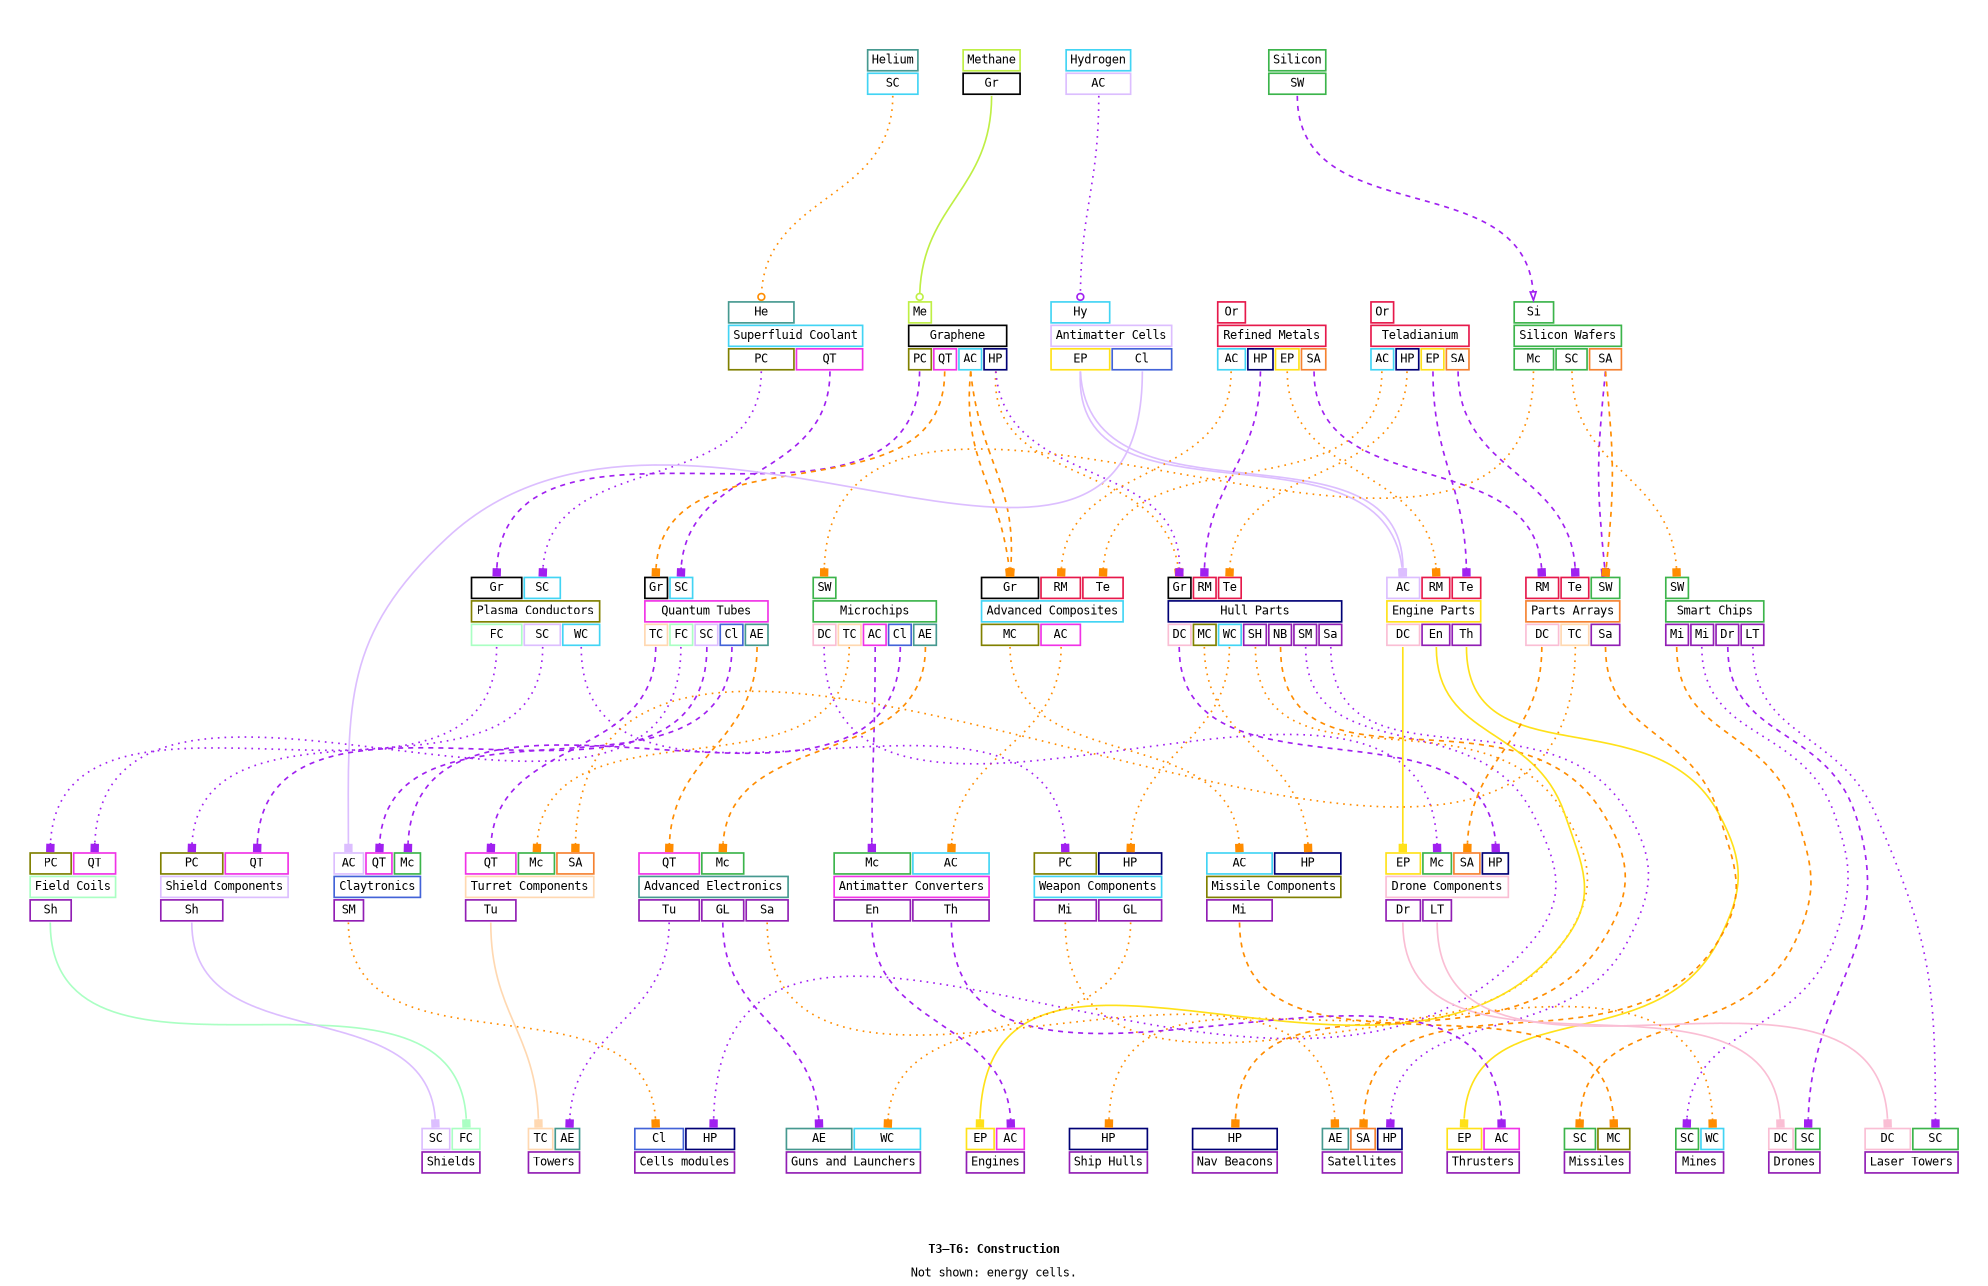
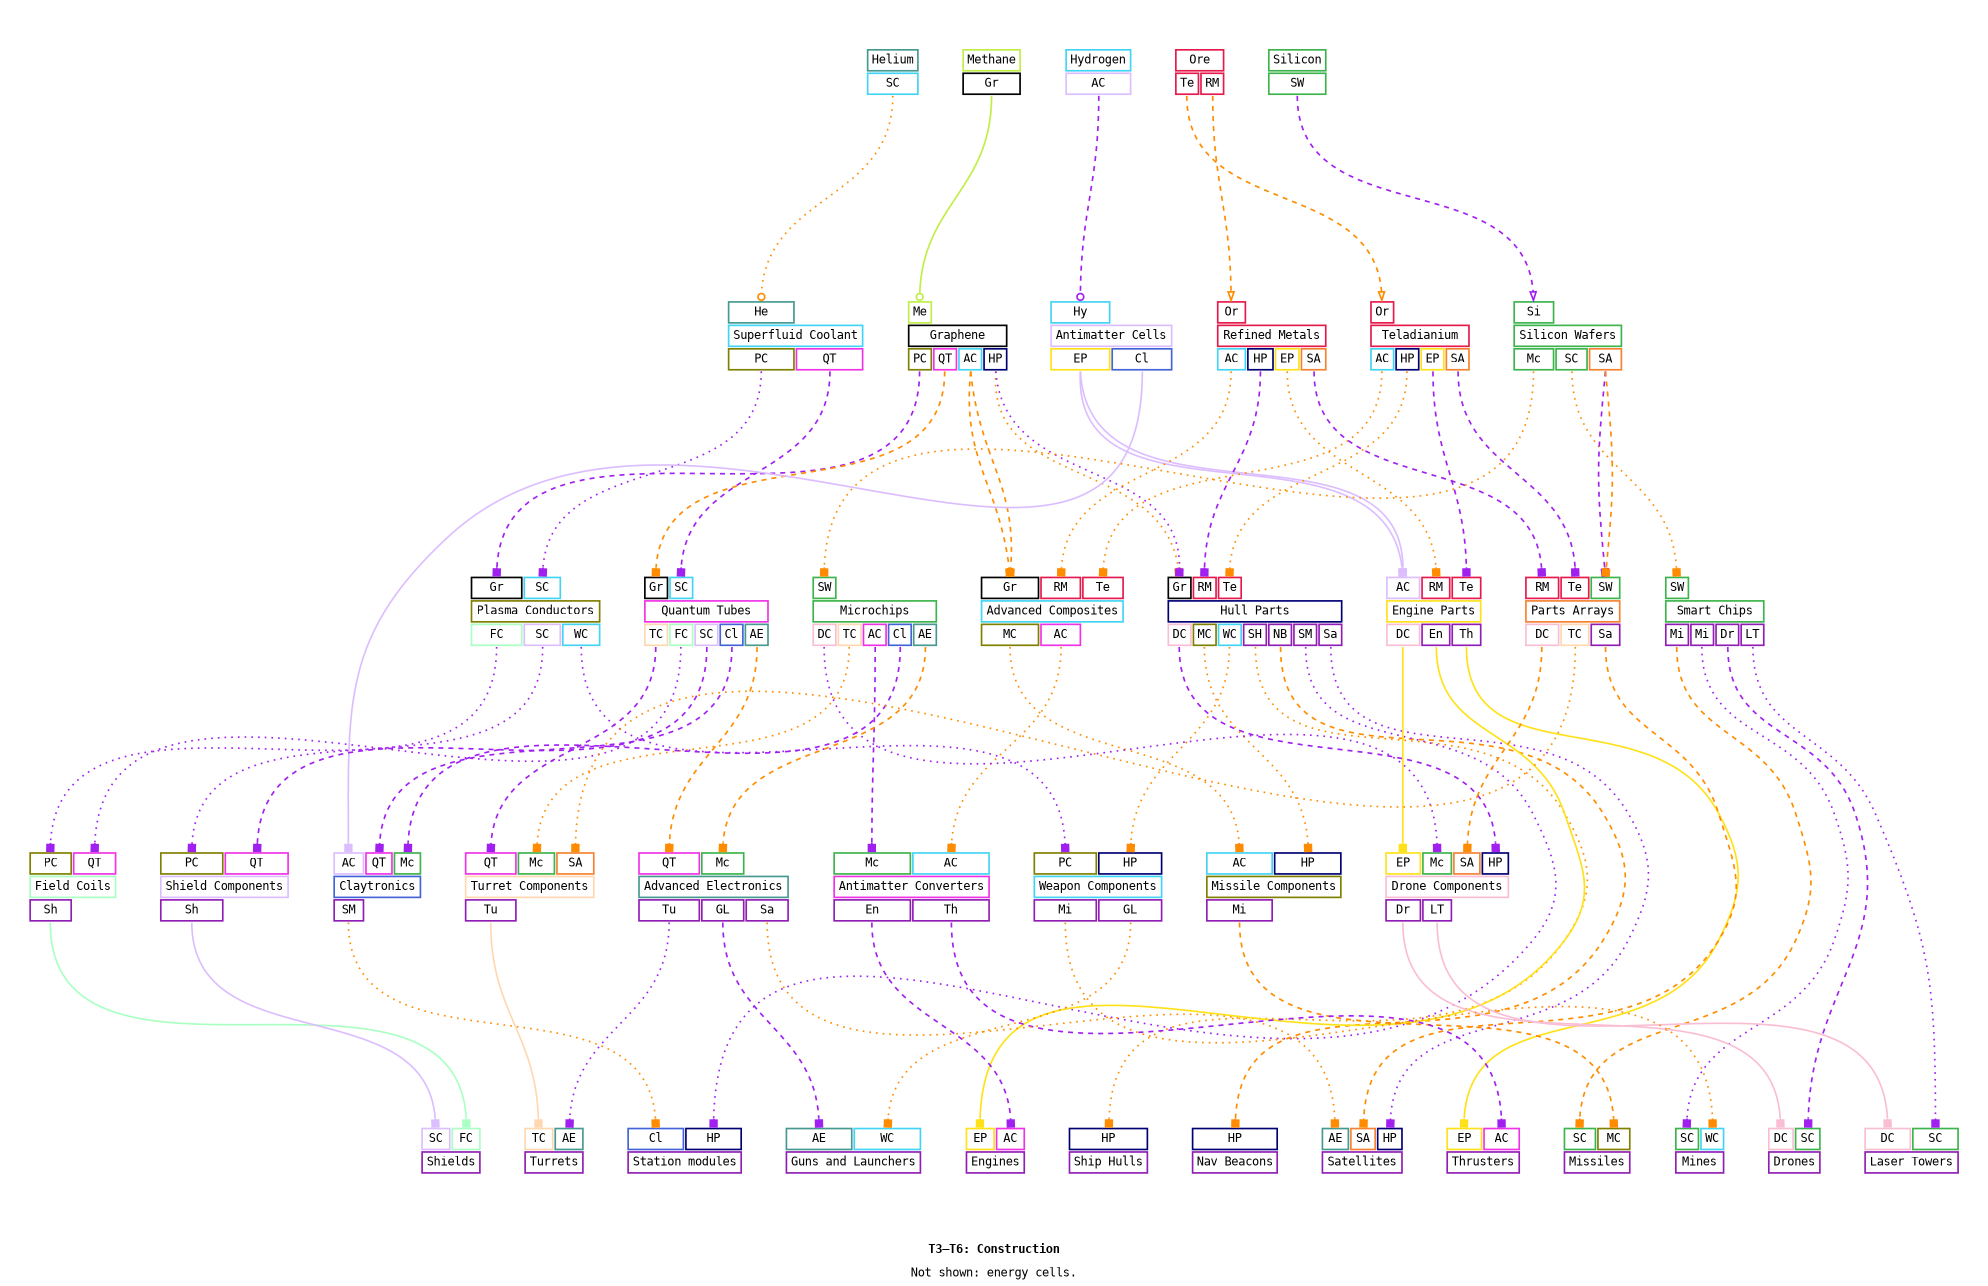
node "Ore": added
edge "Hydrogen" -> "Hy": style dotted -> dashed
node "TC": text "Towers" -> "Turrets"
node "Cl": text "Cells modules" -> "Station modules"
